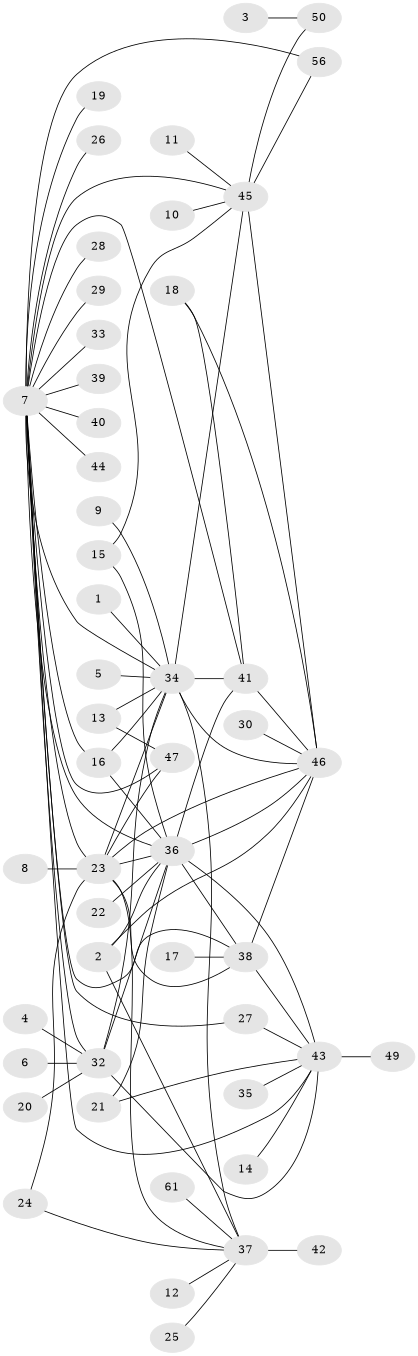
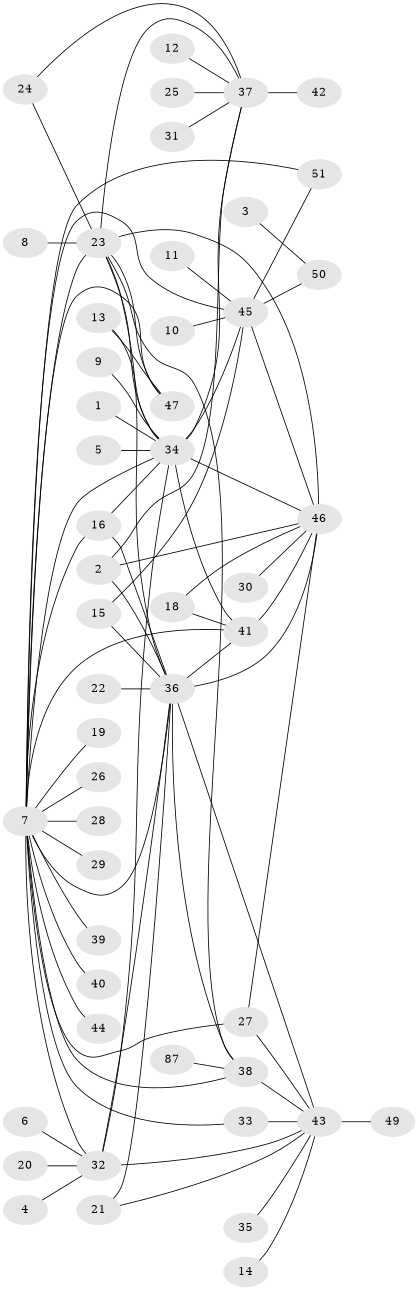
node "56": label "56" -> "51"
edge "46" -- "38": now "46" -- "27"
node "17": label "17" -> "87"
edge "7" -- "43": now "33" -- "43"
node "61": label "61" -> "31"
